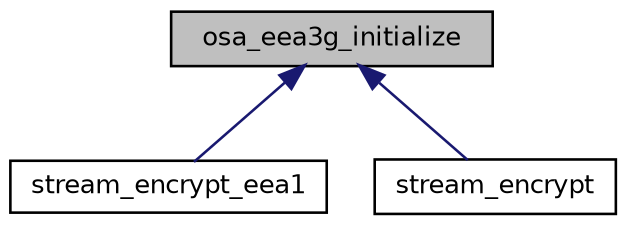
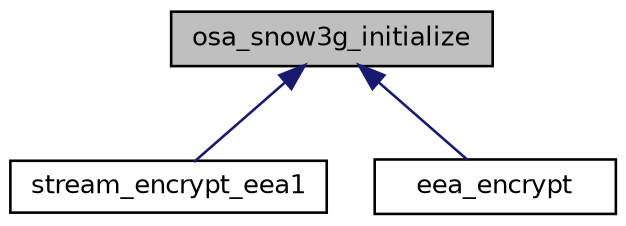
node "osa_eea3g_initialize": label "osa_eea3g_initialize" -> "osa_snow3g_initialize"
node "stream_encrypt": label "stream_encrypt" -> "eea_encrypt"
